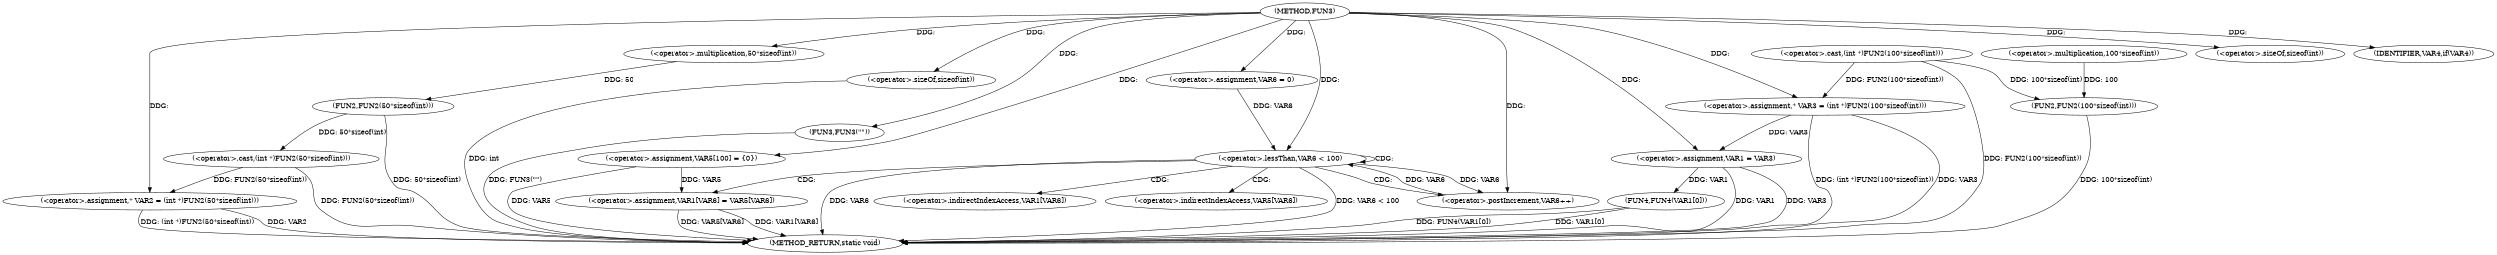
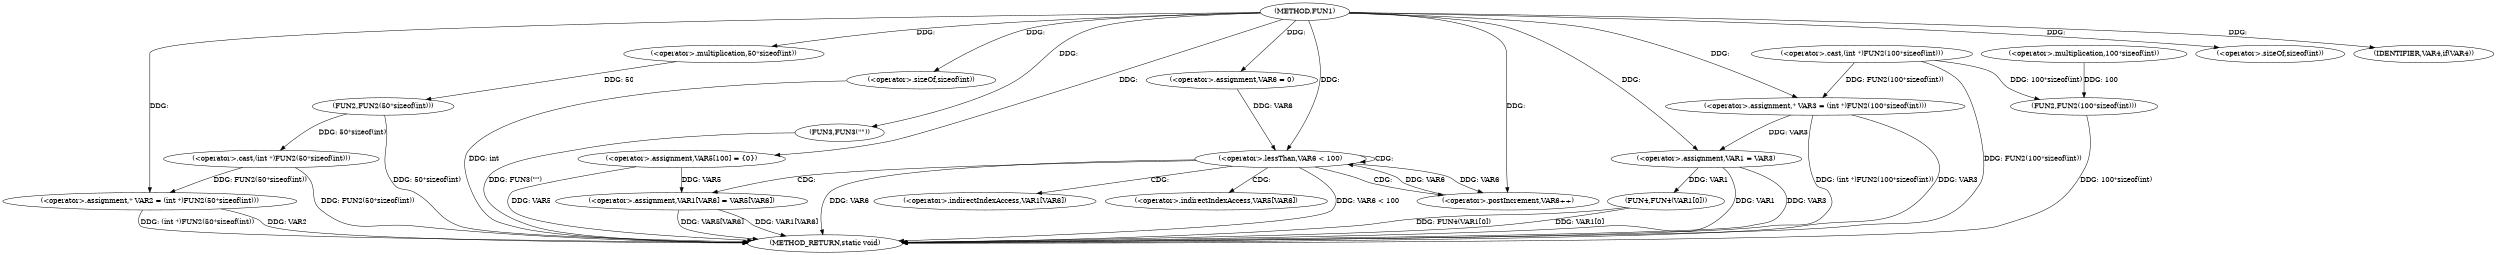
node "(METHOD,FUN3)": label "(METHOD,FUN3)" -> "(METHOD,FUN1)"
